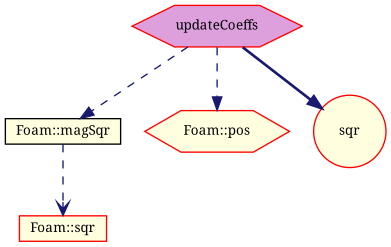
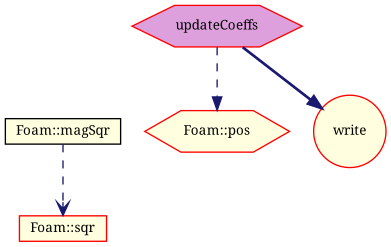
edge "updateCoeffs" -> "Foam::magSqr": removed
node "sqr": label "sqr" -> "write"
